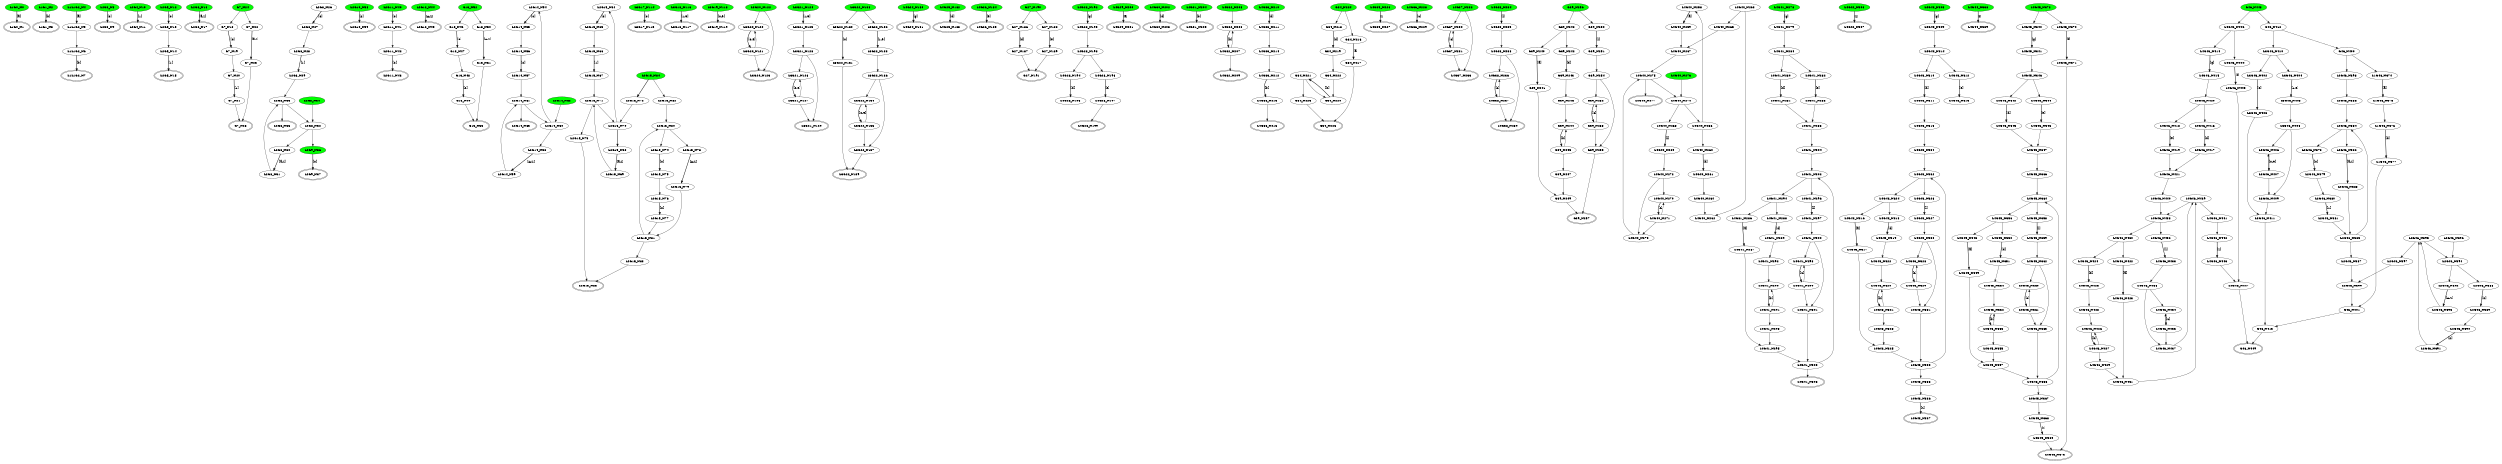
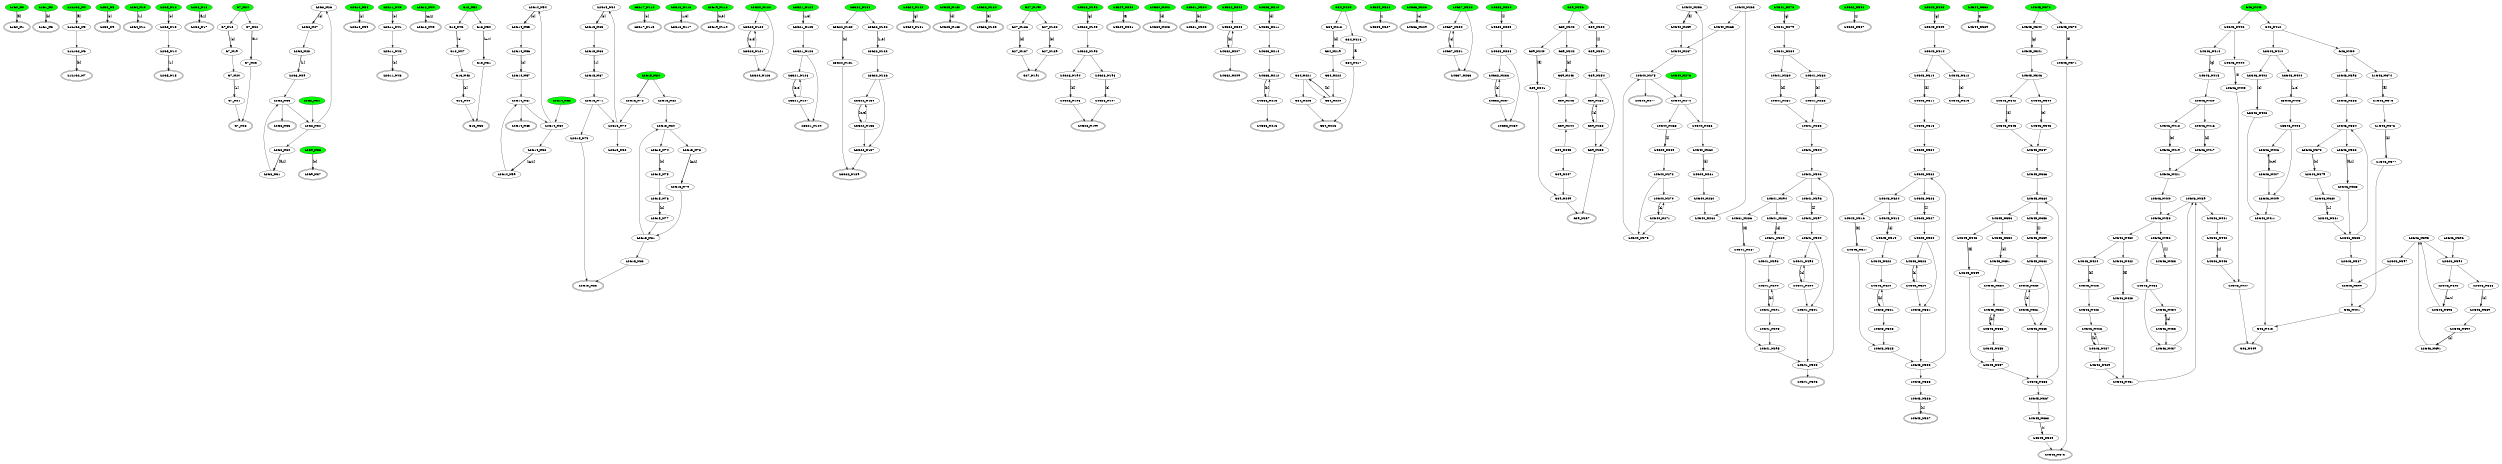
edge "L4G33_N213" -> "L4G33_N212": added
edge "L4G28_N195" -> "L4G28_N199": added
edge "L2G8_N32" -> "L2G9_N36": now "L2G8_N32" -> "L2G8_N26"
edge "L2G15_N70" -> "L2G15_N68": style bold -> solid
edge "G39_N244" -> "G39_N245": removed, label "[b]"
node "L2G15_N69": removed
edge "L4G46_N433" -> "L4G46_N436": now "L4G46_N432" -> "L4G46_N436"
